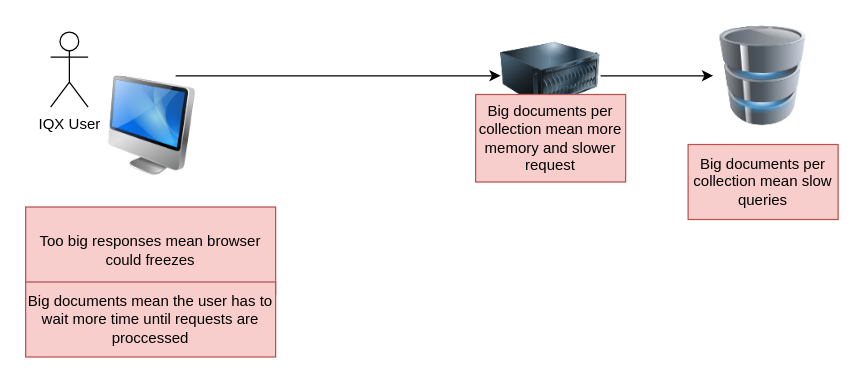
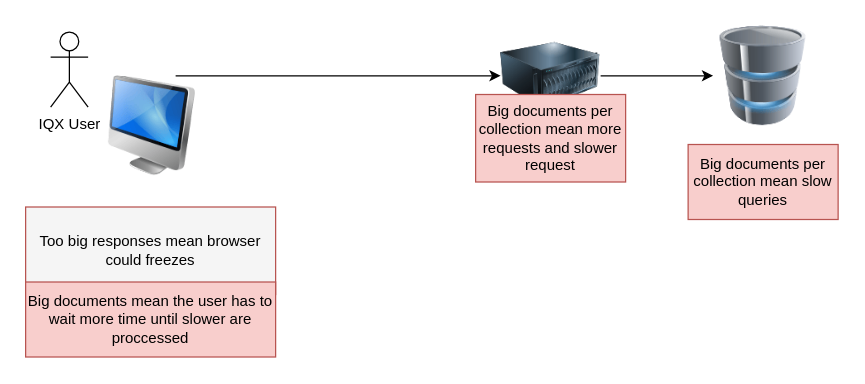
node "Big documents per collection mean more memory and slower request": label "Big documents per collection mean more memory and slower request" -> "Big documents per collection mean more requests and slower request"
node "Too big responses mean browser could freezes": fillcolor #f8cecc -> #f5f5f5
node "Big documents mean the user has to wait more time until requests are proccessed": label "Big documents mean the user has to wait more time until requests are proccessed" -> "Big documents mean the user has to wait more time until slower are proccessed"
